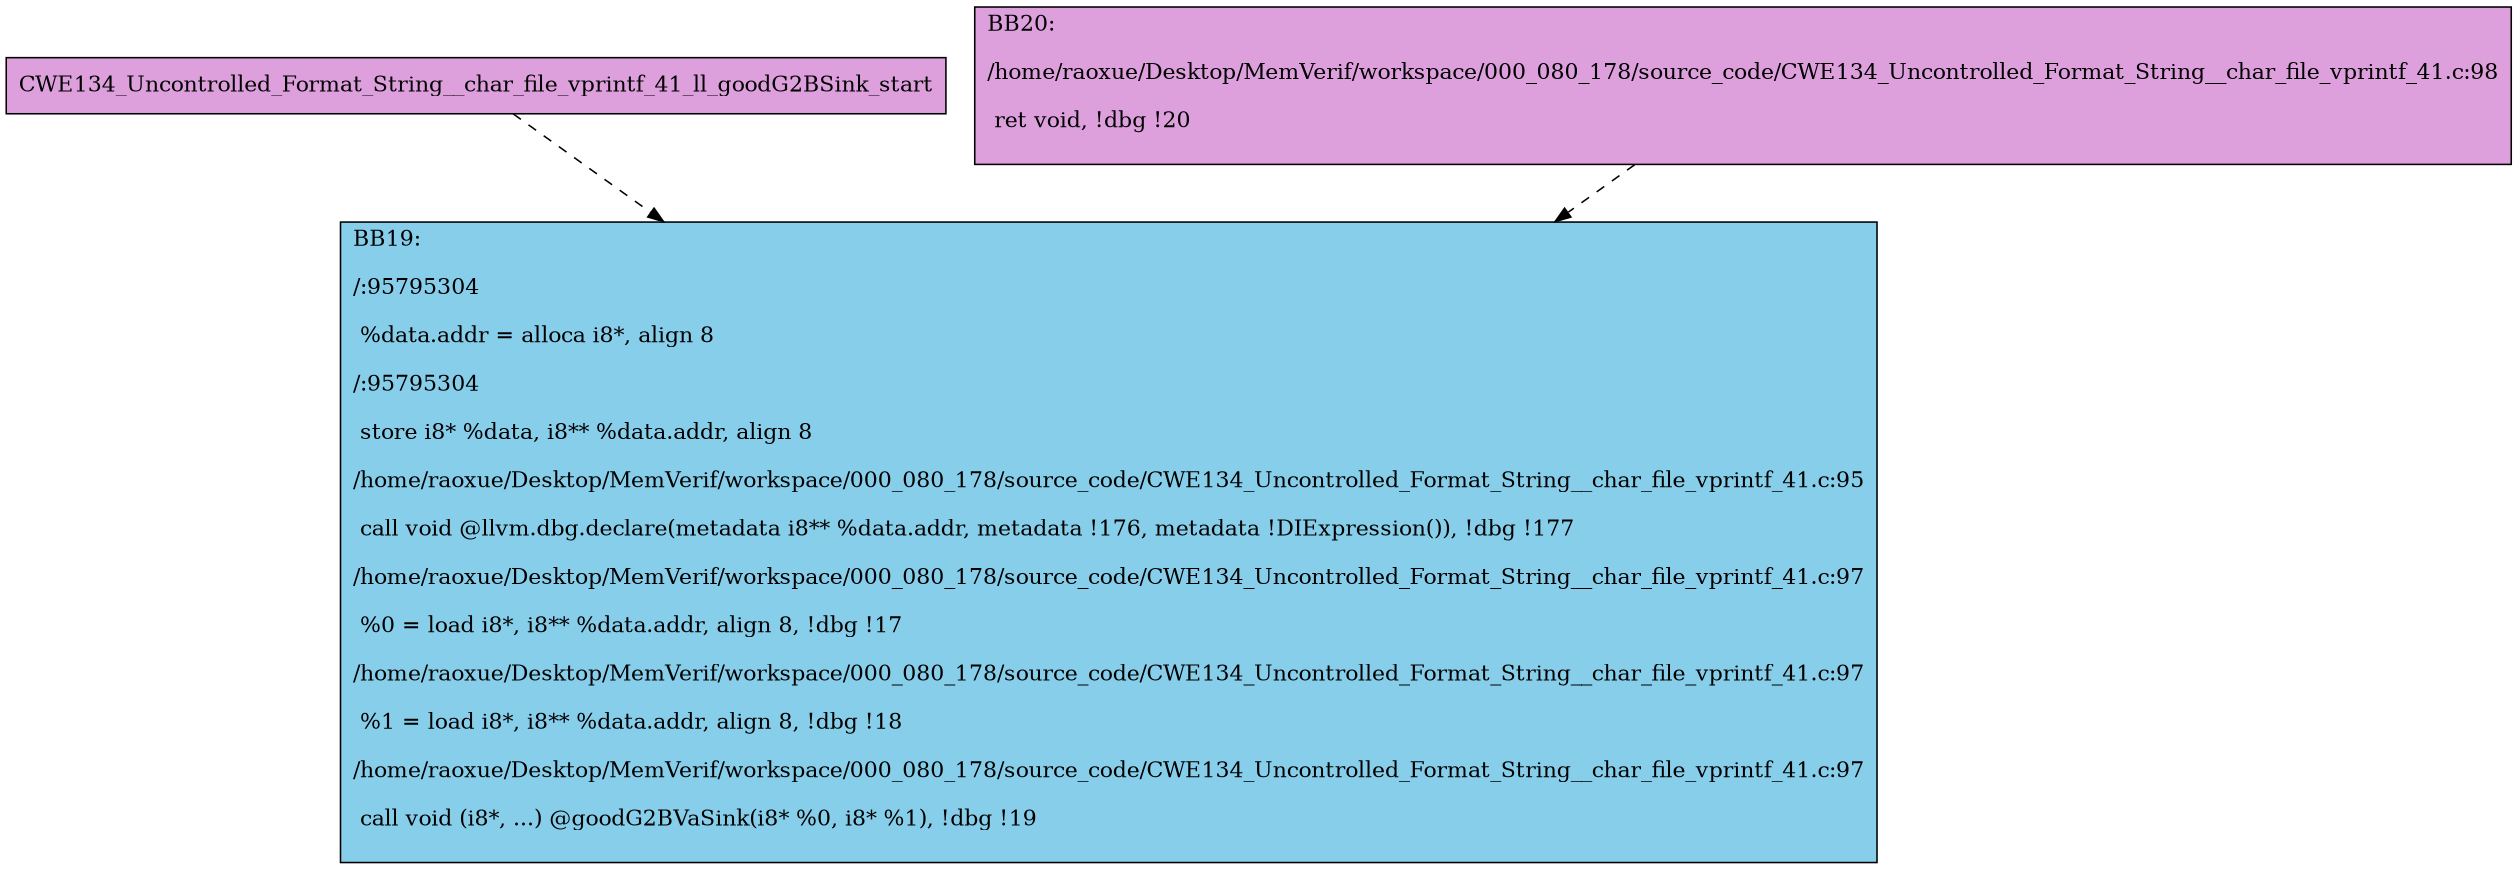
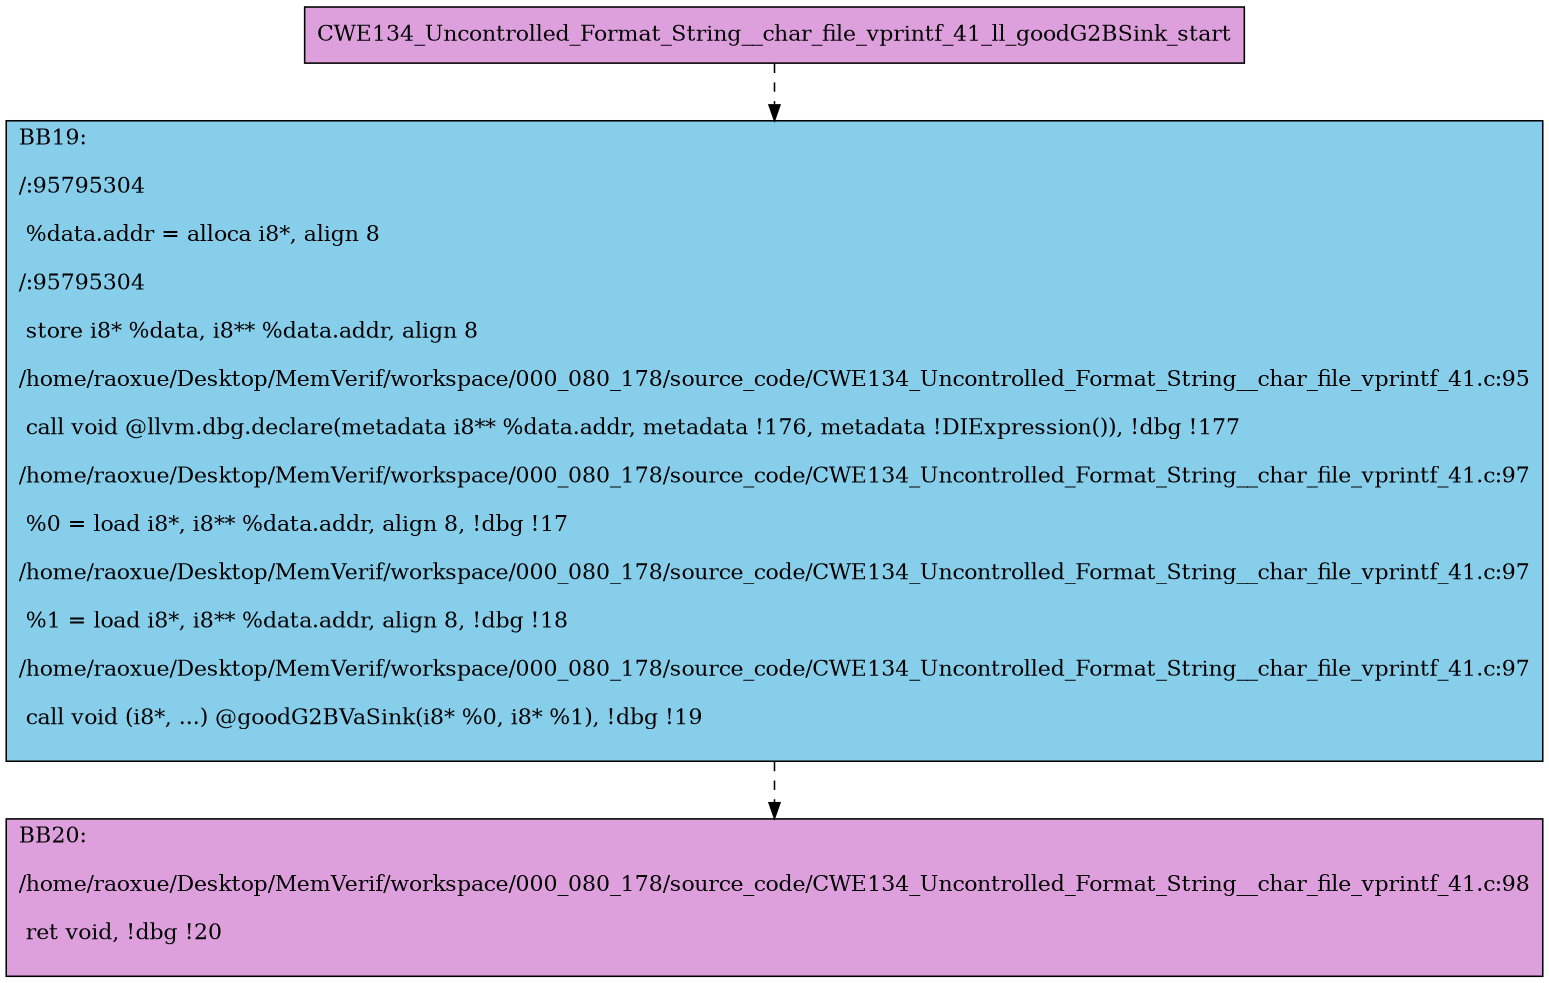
edge "BB20:" -> "BB19:": reversed
